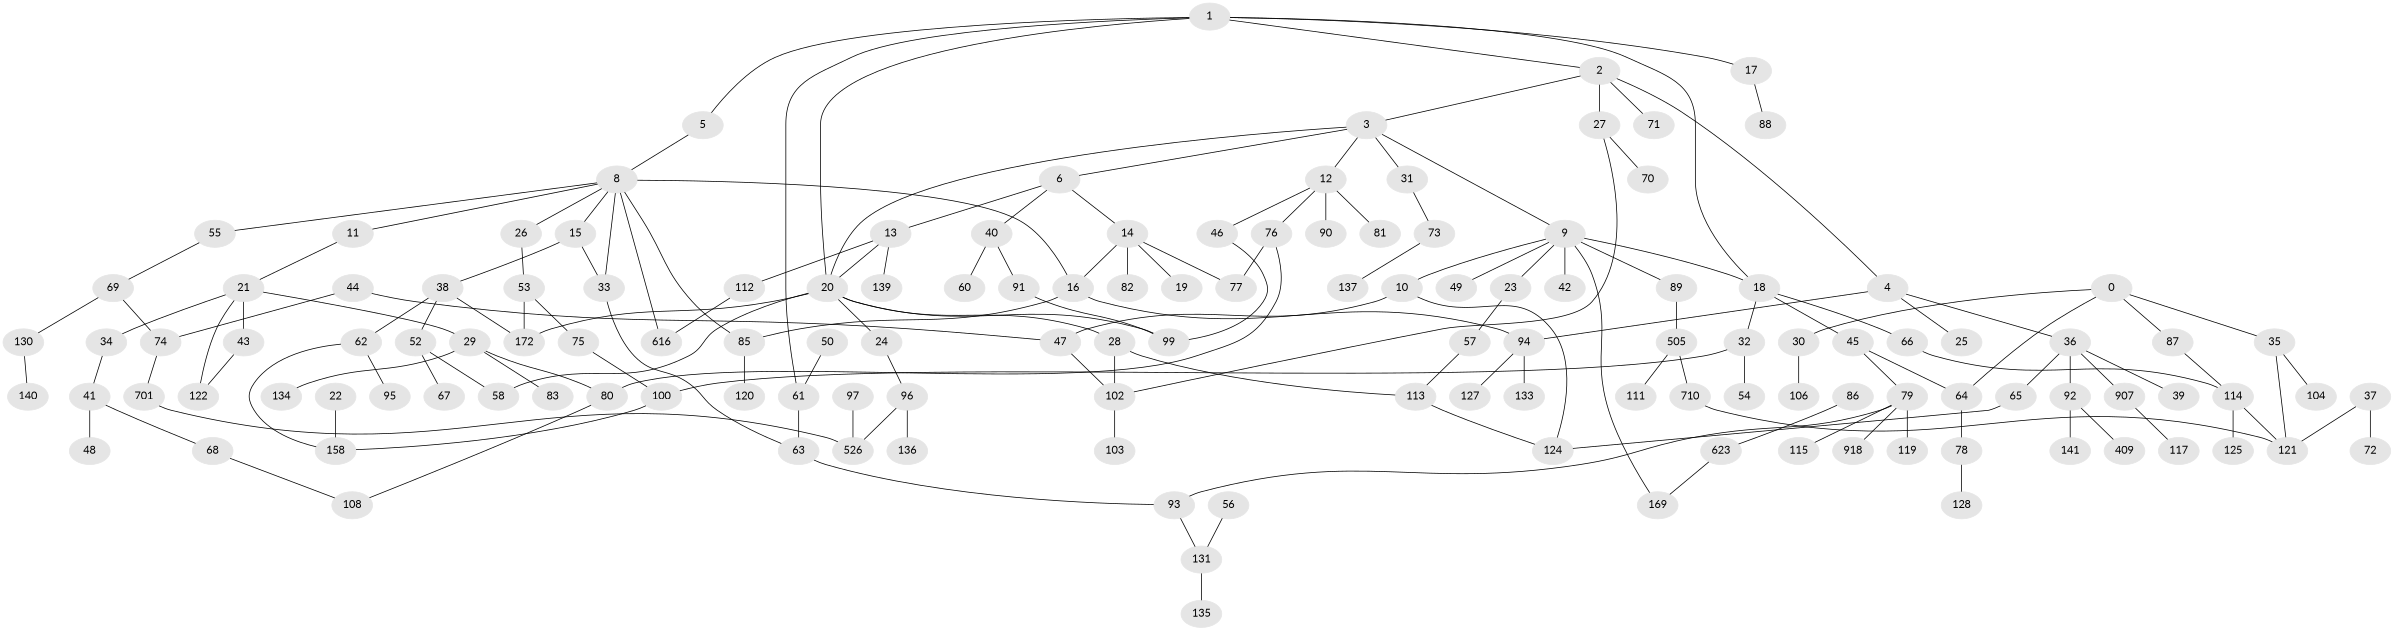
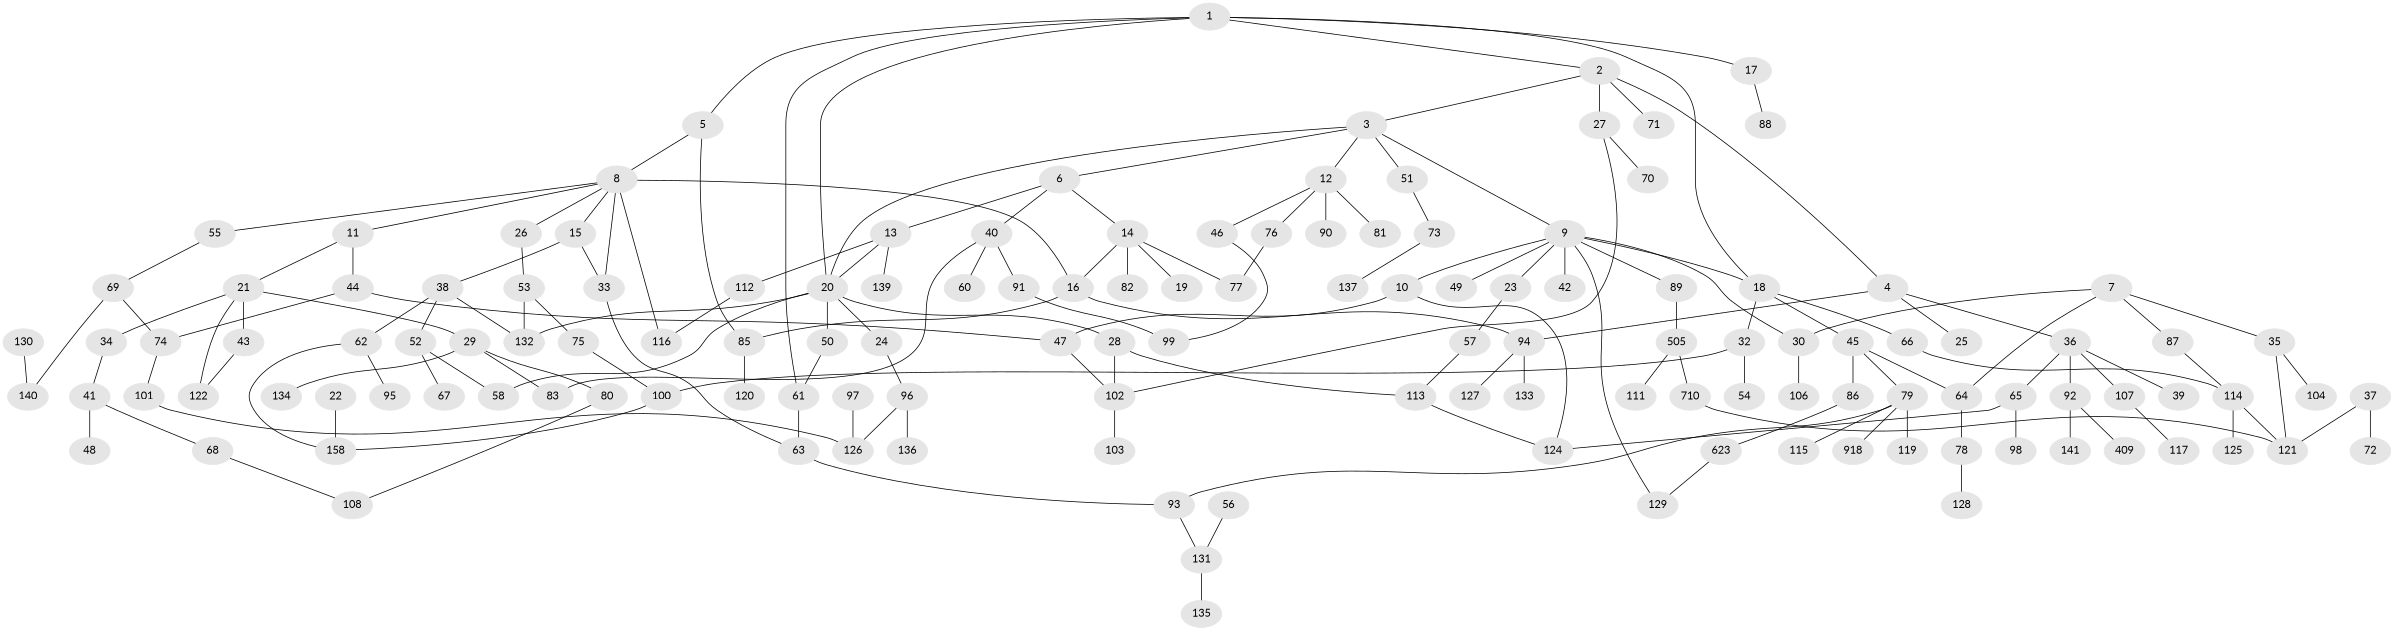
node "31": label "31" -> "51"
edge "11" -- "44": added
edge "8" -- "85": now "5" -- "85"
edge "9" -- "30": added
node "0": label "0" -> "7"
edge "69" -- "130": now "69" -- "140"
edge "20" -- "99": now "20" -- "50"
node "172": label "172" -> "132"
node "616": label "616" -> "116"
edge "76" -- "80": removed
edge "40" -- "83": added
edge "45" -- "86": added
node "701": label "701" -> "101"
node "907": label "907" -> "107"
node "526": label "526" -> "126"
node "98": added
node "169": label "169" -> "129"
